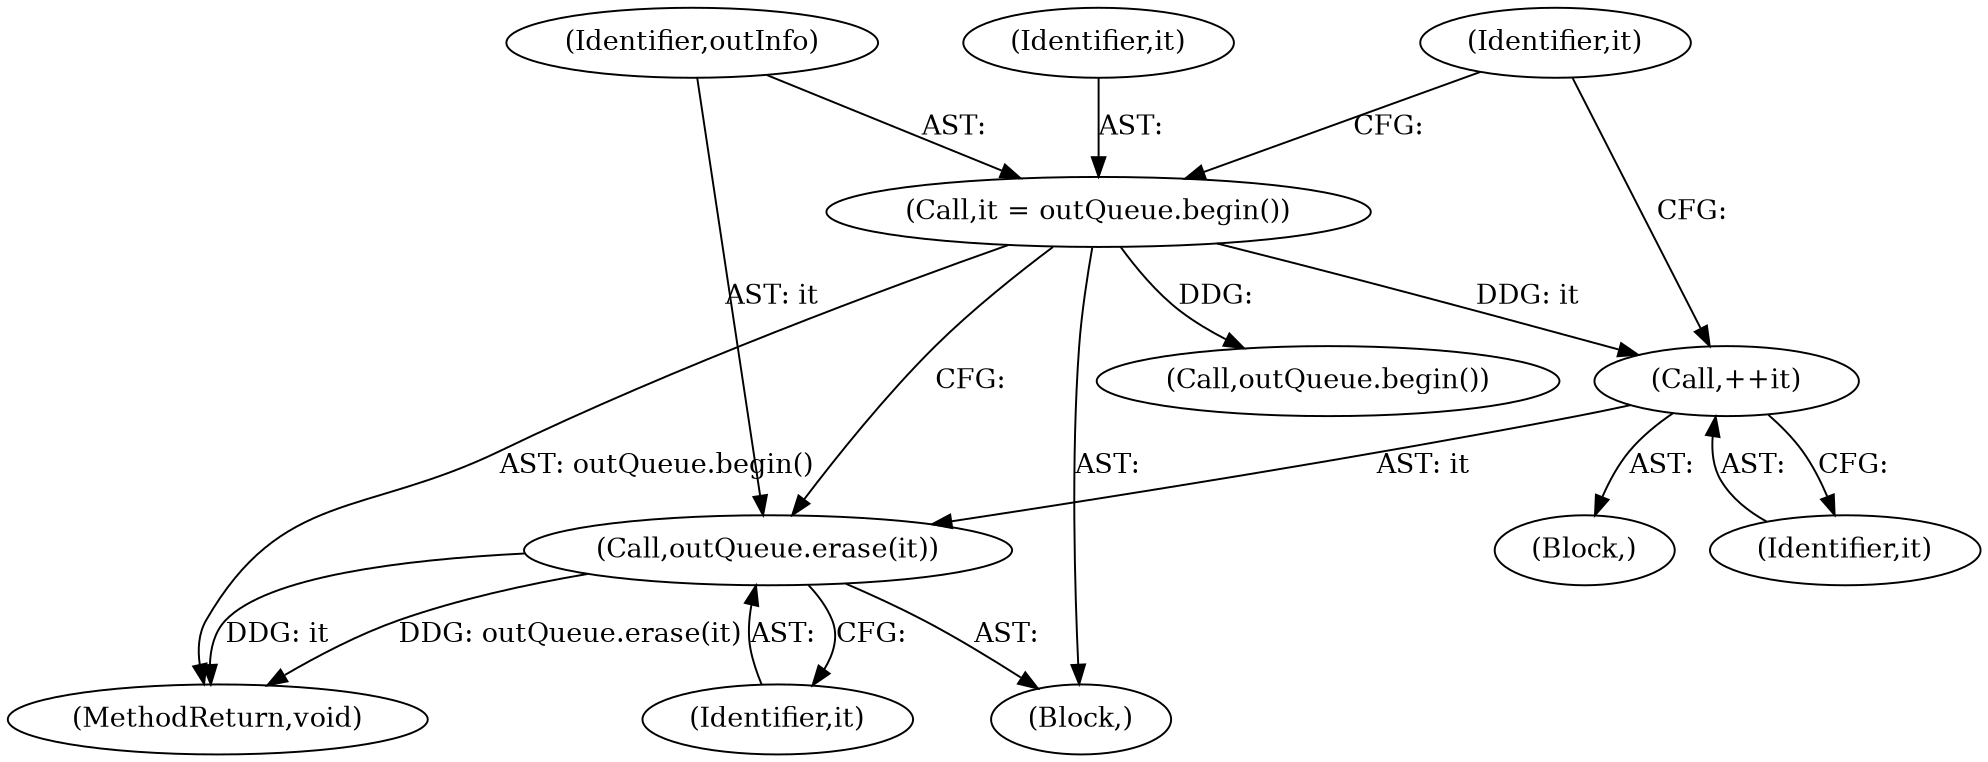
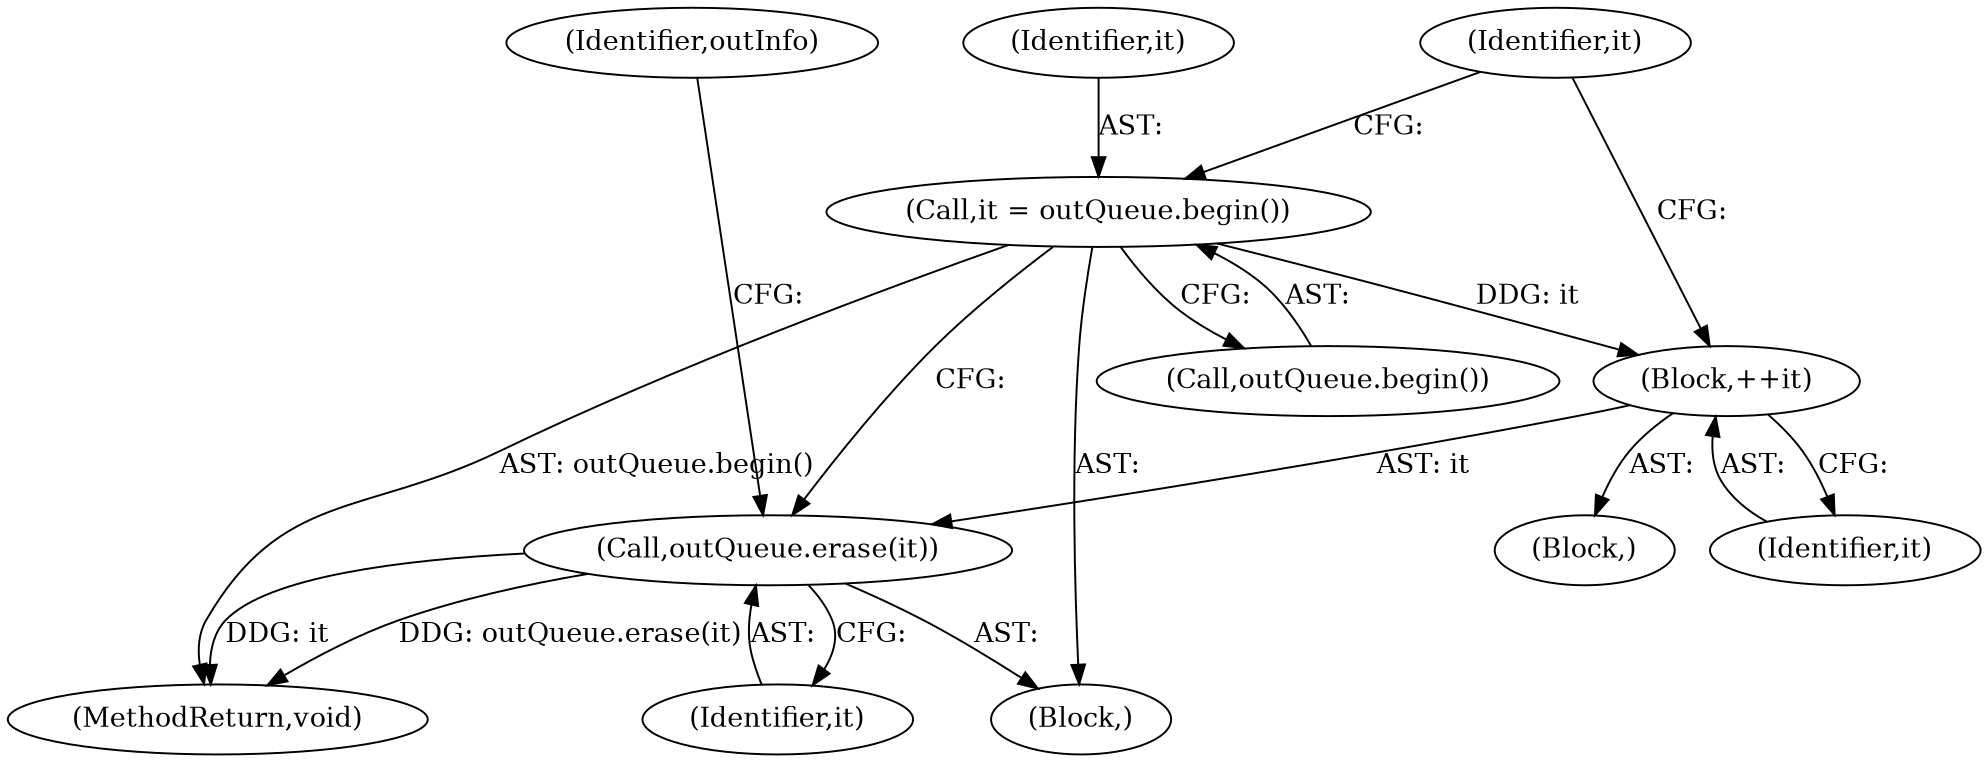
edge "(Identifier,outInfo)" -> "(Call,it = outQueue.begin())": now "(Call,outQueue.begin())" -> "(Call,it = outQueue.begin())"
edge "(Identifier,outInfo)" -> "(Call,outQueue.erase(it))": label "AST: it" -> "CFG: "
edge "(Call,it = outQueue.begin())" -> "(Call,outQueue.begin())": label "DDG: " -> "CFG: "
node "(Call,++it)": label "(Call,++it)" -> "(Block,++it)"
